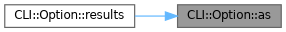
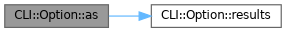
edge "CLI::Option::results" -> "CLI::Option::as": reversed
